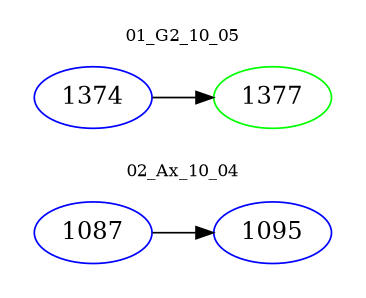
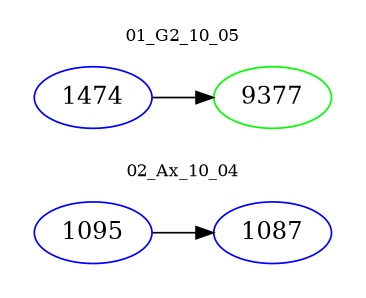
node "1374": label "1374" -> "1474"
node "1377": label "1377" -> "9377"
edge "1087" -> "1095": reversed
